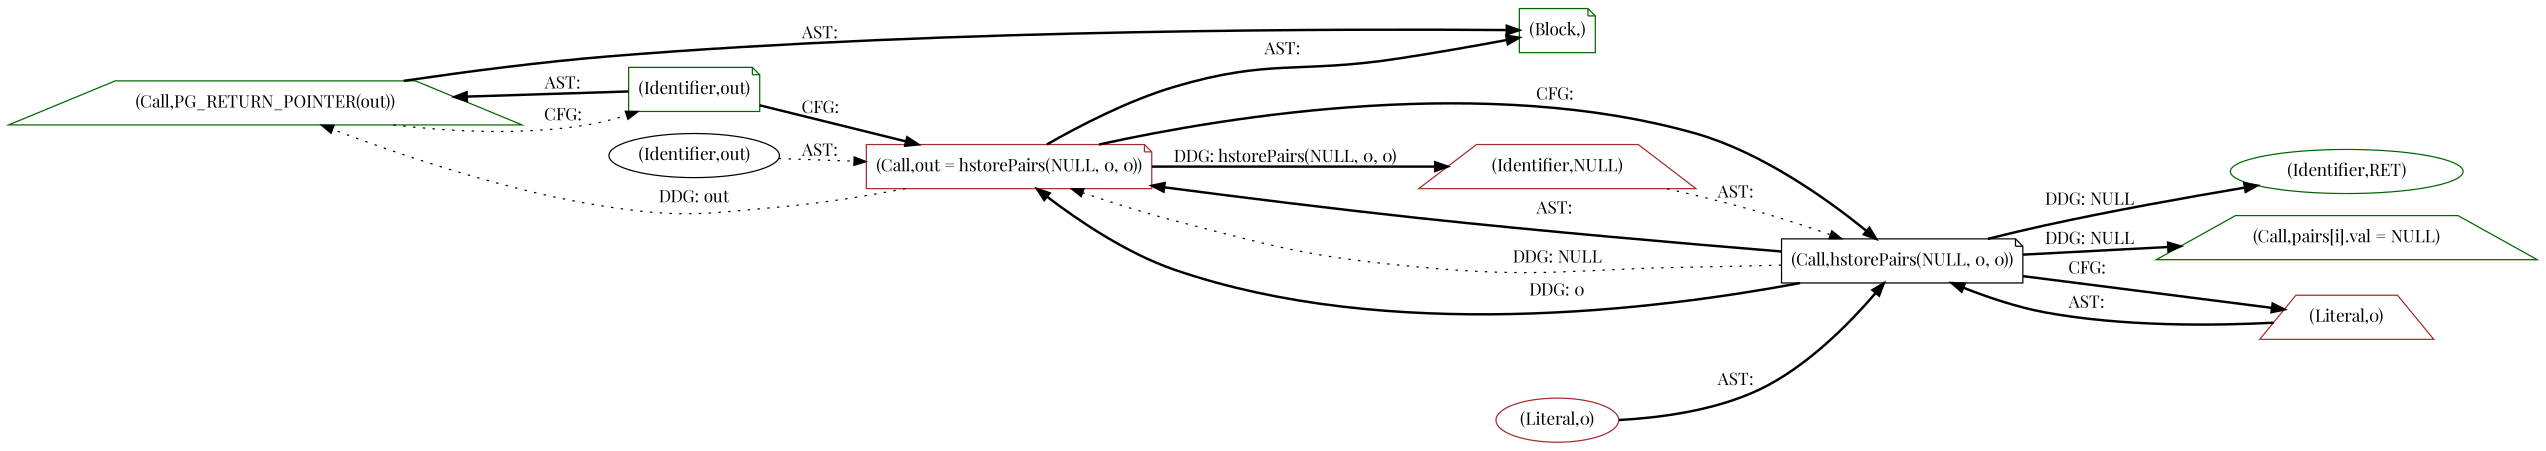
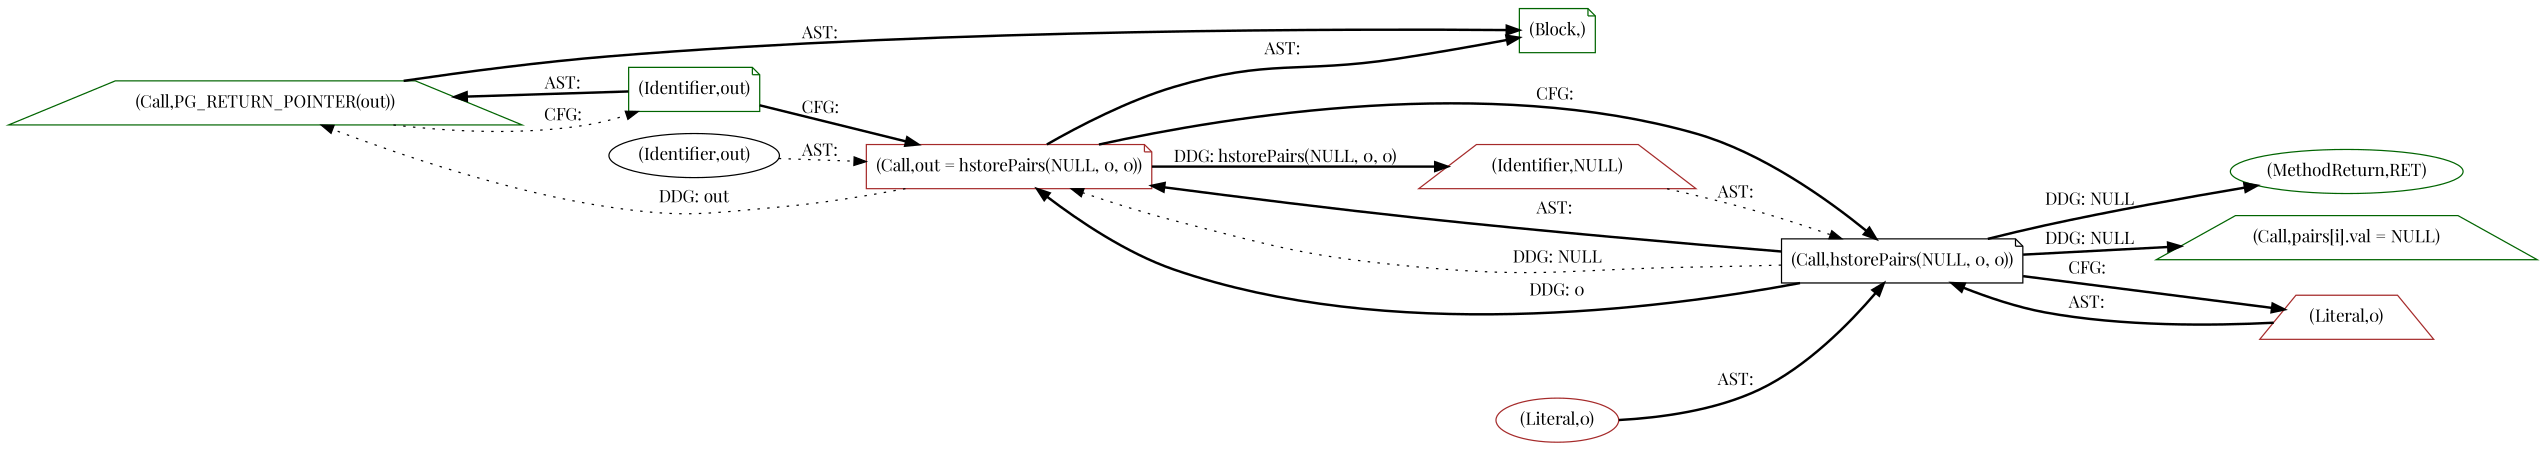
node "(Identifier,RET)": label "(Identifier,RET)" -> "(MethodReturn,RET)"
